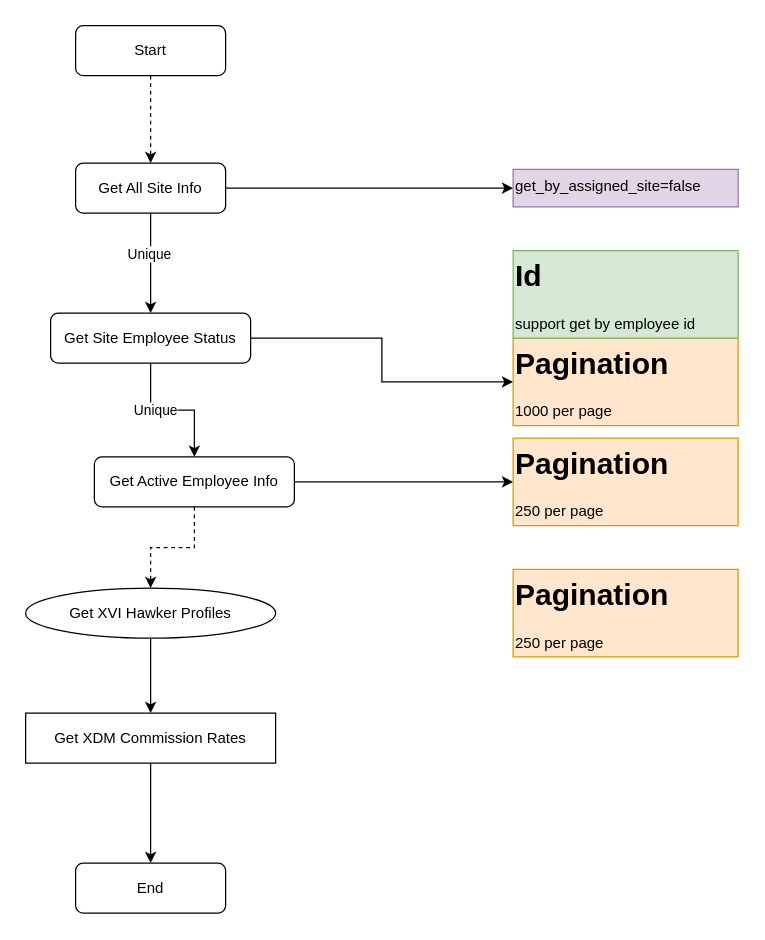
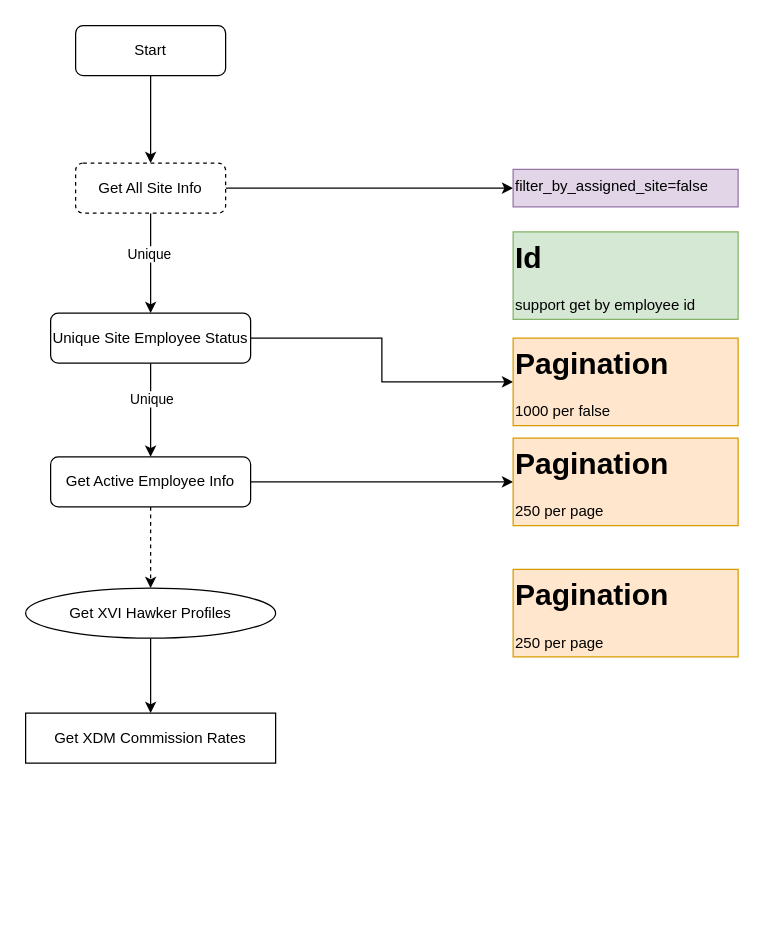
edge "Start" -> "Get All Site Info": style dashed -> solid
node "get_by_assigned_site=false": label "get_by_assigned_site=false" -> "filter_by_assigned_site=false"
node "Get All Site Info": style solid -> dashed
node "Idsupport get by employee id": moved (626, 294) -> (626, 276)
node "Get Site Employee Status": label "Get Site Employee Status" -> "Unique Site Employee Status"
node "Pagination1000 per page": label "Pagination1000 per page" -> "Pagination1000 per false"
node "Get Active Employee Info": moved (194, 482) -> (151, 482)
edge "Get XDM Commission Rates" -> "End": removed
node "End": removed
